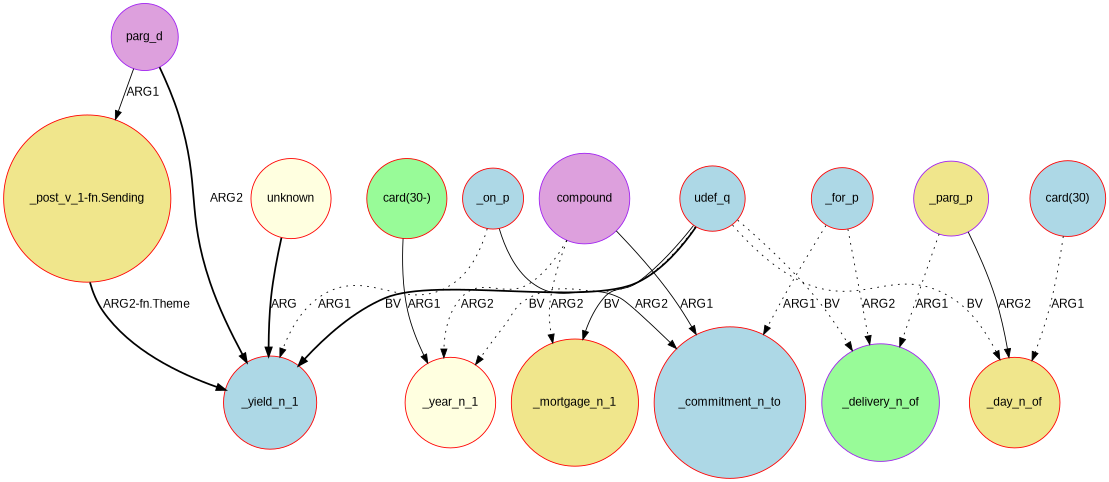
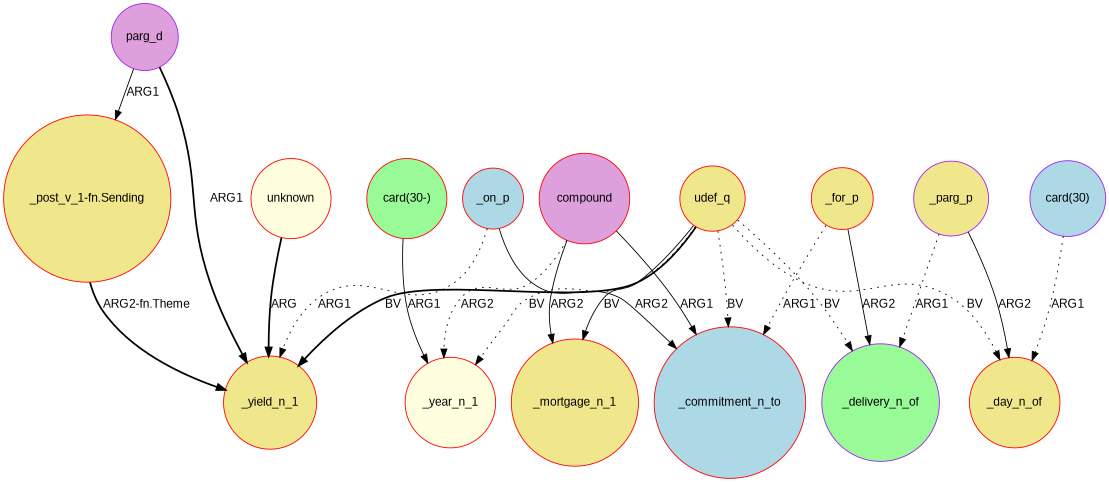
edge "parg_d" -> "_yield_n_1": label "ARG2" -> "ARG1"
node "compound": color purple -> red
node "udef_q": fillcolor lightblue -> khaki
node "_for_p": fillcolor lightblue -> khaki
node "card(30)": color red -> purple
edge "udef_q" -> "_commitment_n_to": added, label "BV"
edge "_for_p" -> "_delivery_n_of": style dotted -> solid
edge "compound" -> "_mortgage_n_1": style dotted -> solid
node "_yield_n_1": fillcolor lightblue -> khaki
